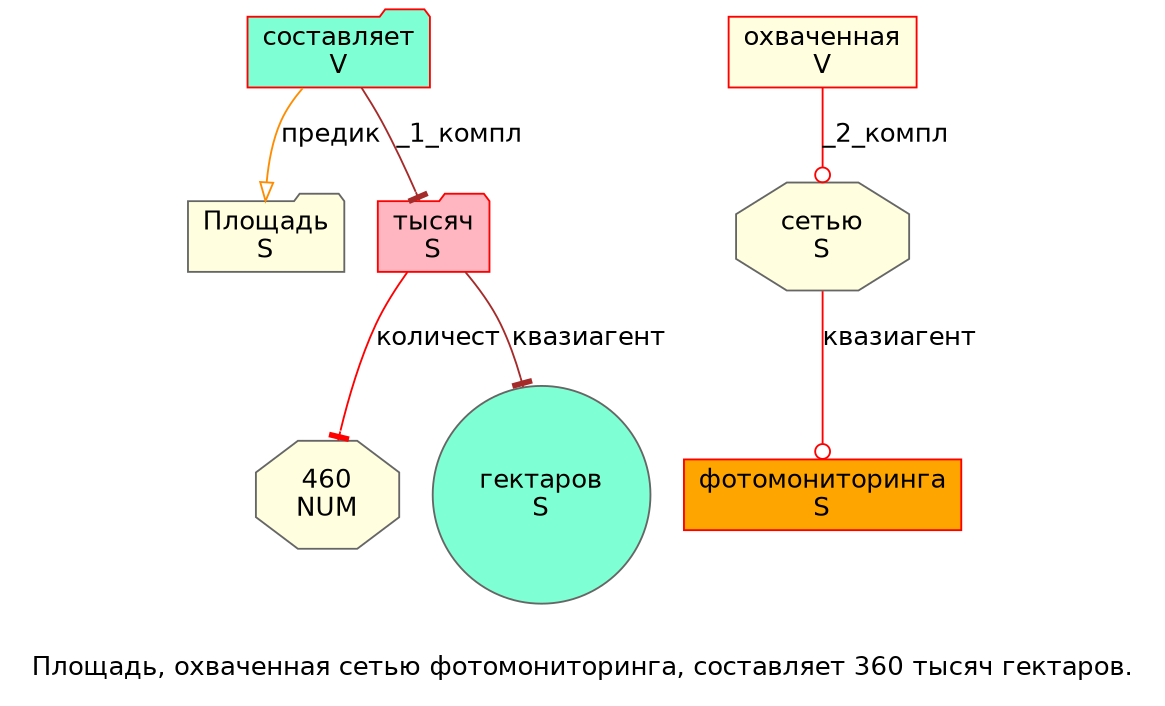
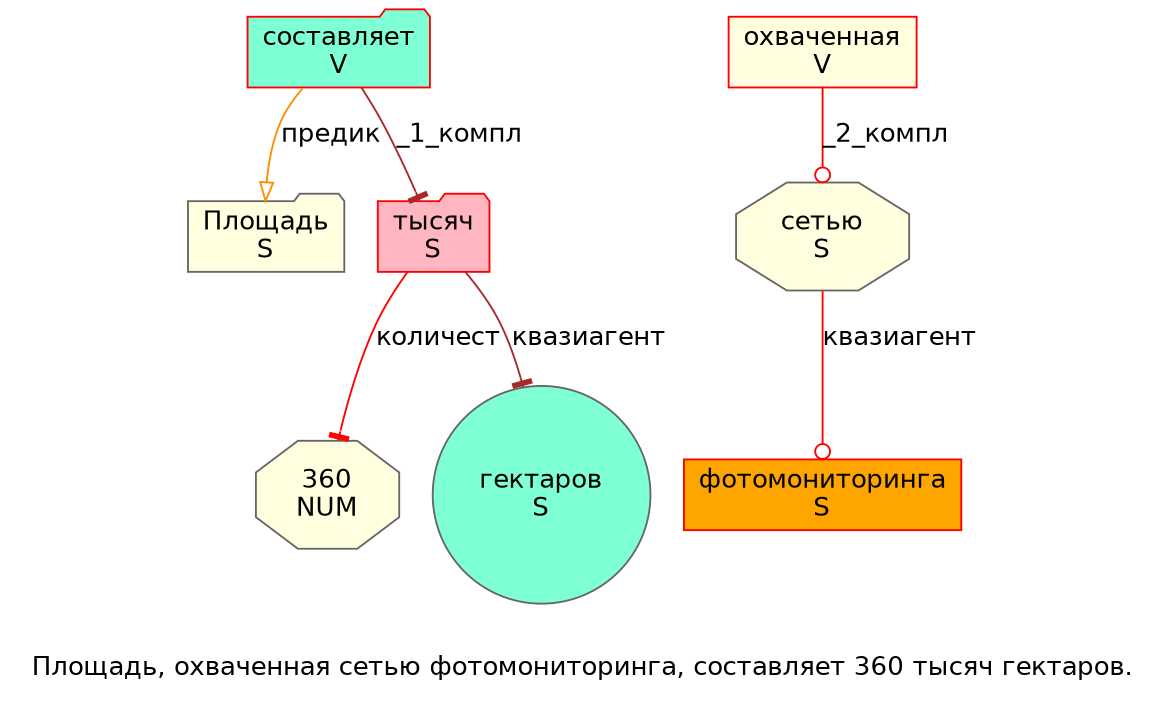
node "460 NUM": label "460 NUM" -> "360 NUM"
